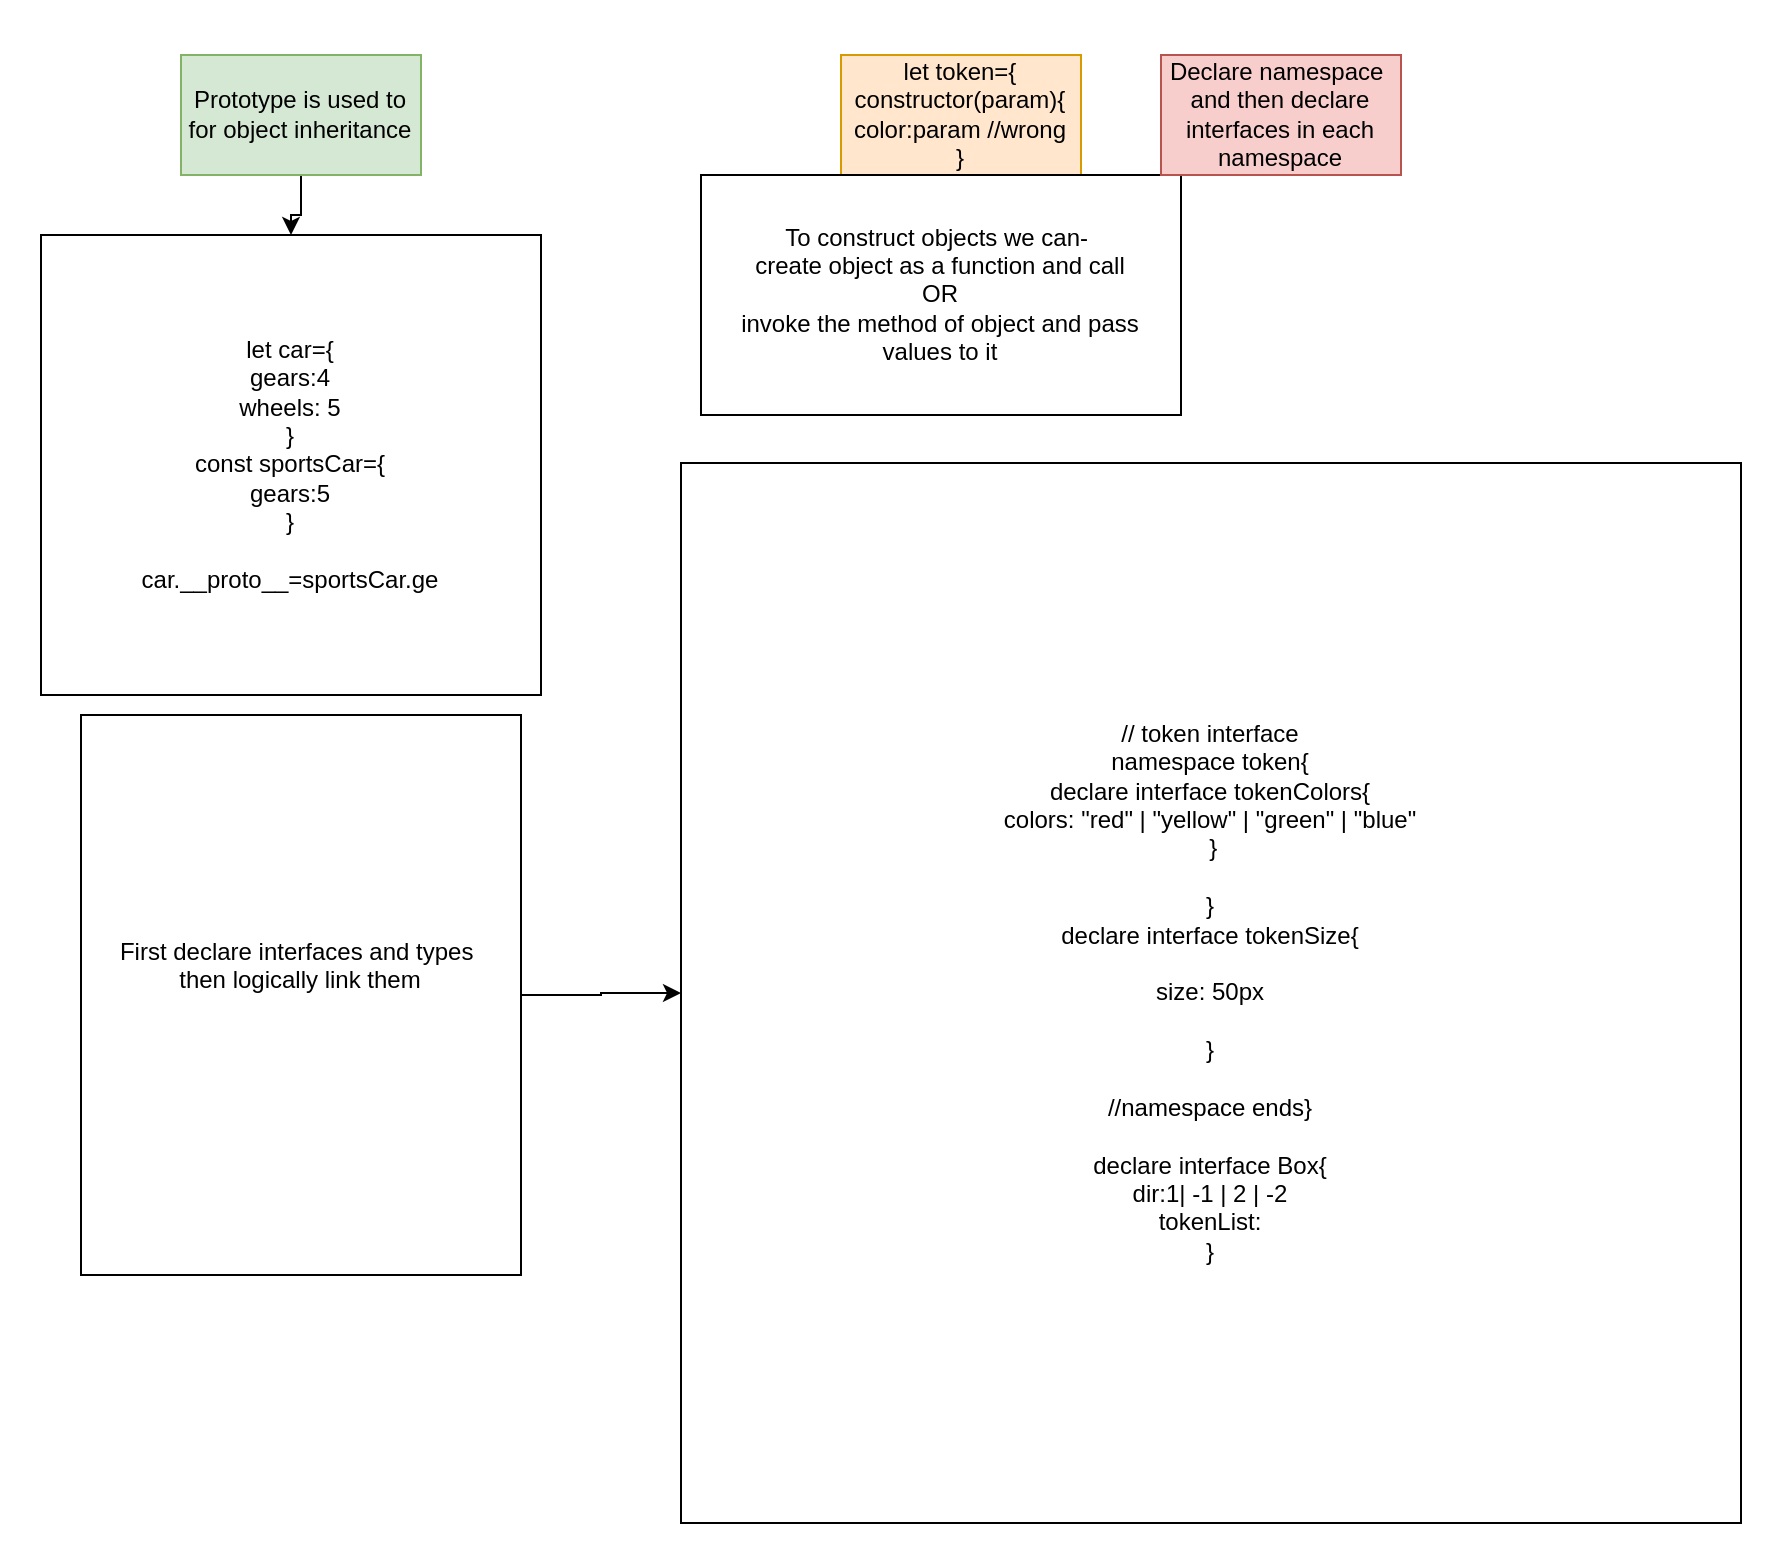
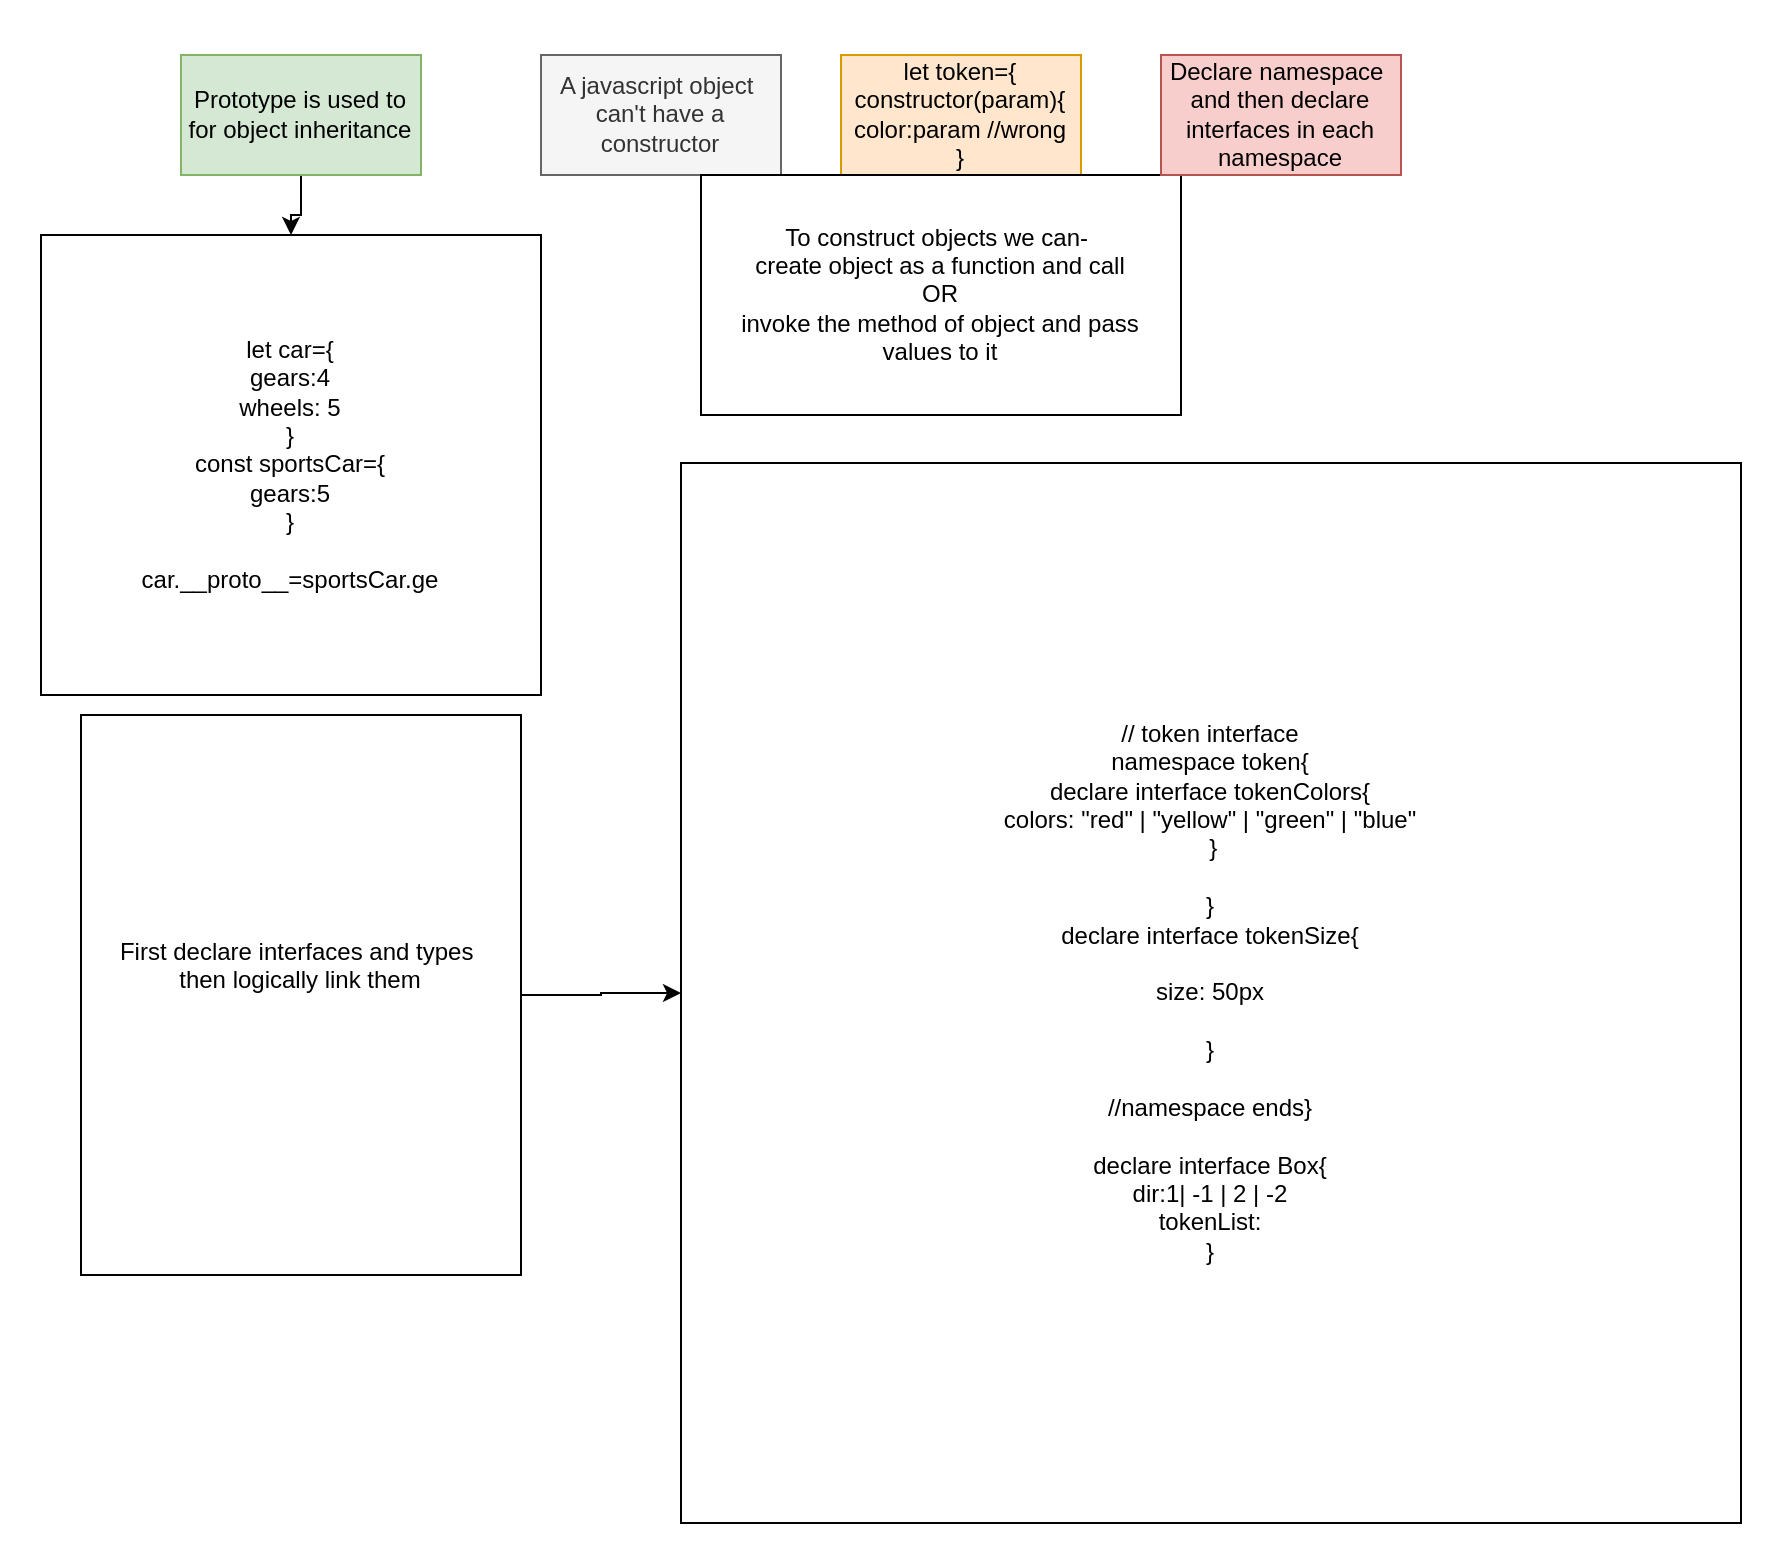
node "A javascript object can't have a constructor": added
